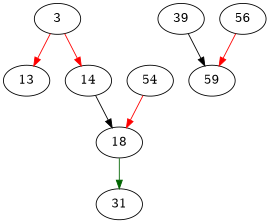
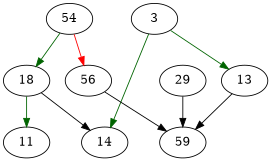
node "39": label "39" -> "29"
edge "3" -> "13": color red -> darkgreen
edge "3" -> "14": color red -> darkgreen
edge "54" -> "56": added
edge "56" -> "59": color red -> black
edge "14" -> "18": reversed
edge "54" -> "18": color red -> darkgreen
edge "13" -> "59": added
node "31": label "31" -> "11"
